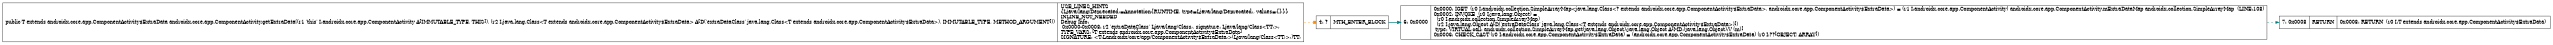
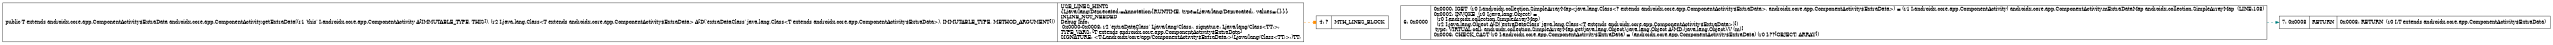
node "4: ?": text "MTH_ENTER_BLOCK" -> "MTH_LINES_BLOCK"
edge "4: ?" -> "6: 0x0000": removed
